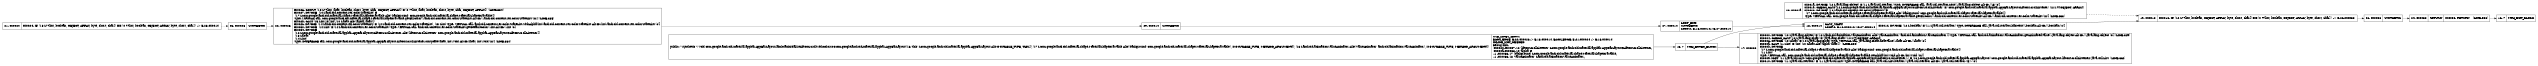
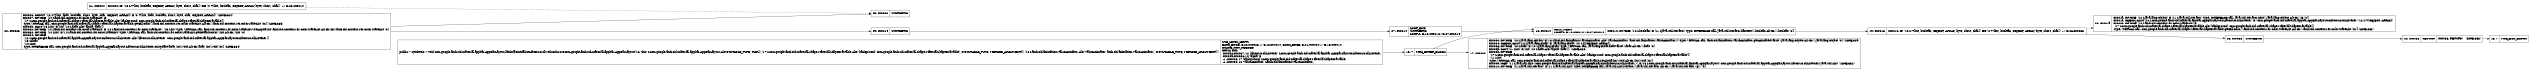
edge "20: 0x001a" -> "19: 0x0018": reversed
edge "25: 0x0026" -> "22: 0x0026": reversed
